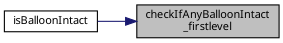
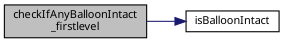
edge "isBalloonIntact" -> "checkIfAnyBalloonIntact _firstlevel": reversed
